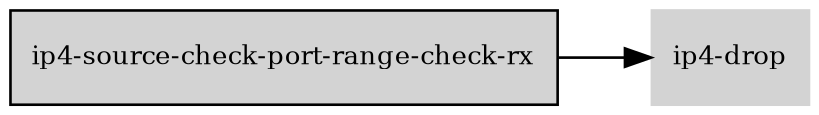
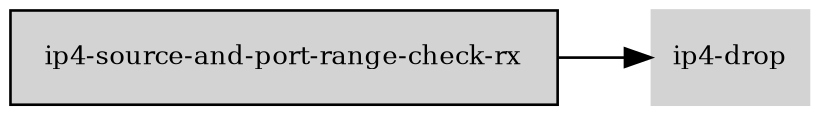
node "ip4-source-check-port-range-check-rx": label "ip4-source-check-port-range-check-rx" -> "ip4-source-and-port-range-check-rx"
